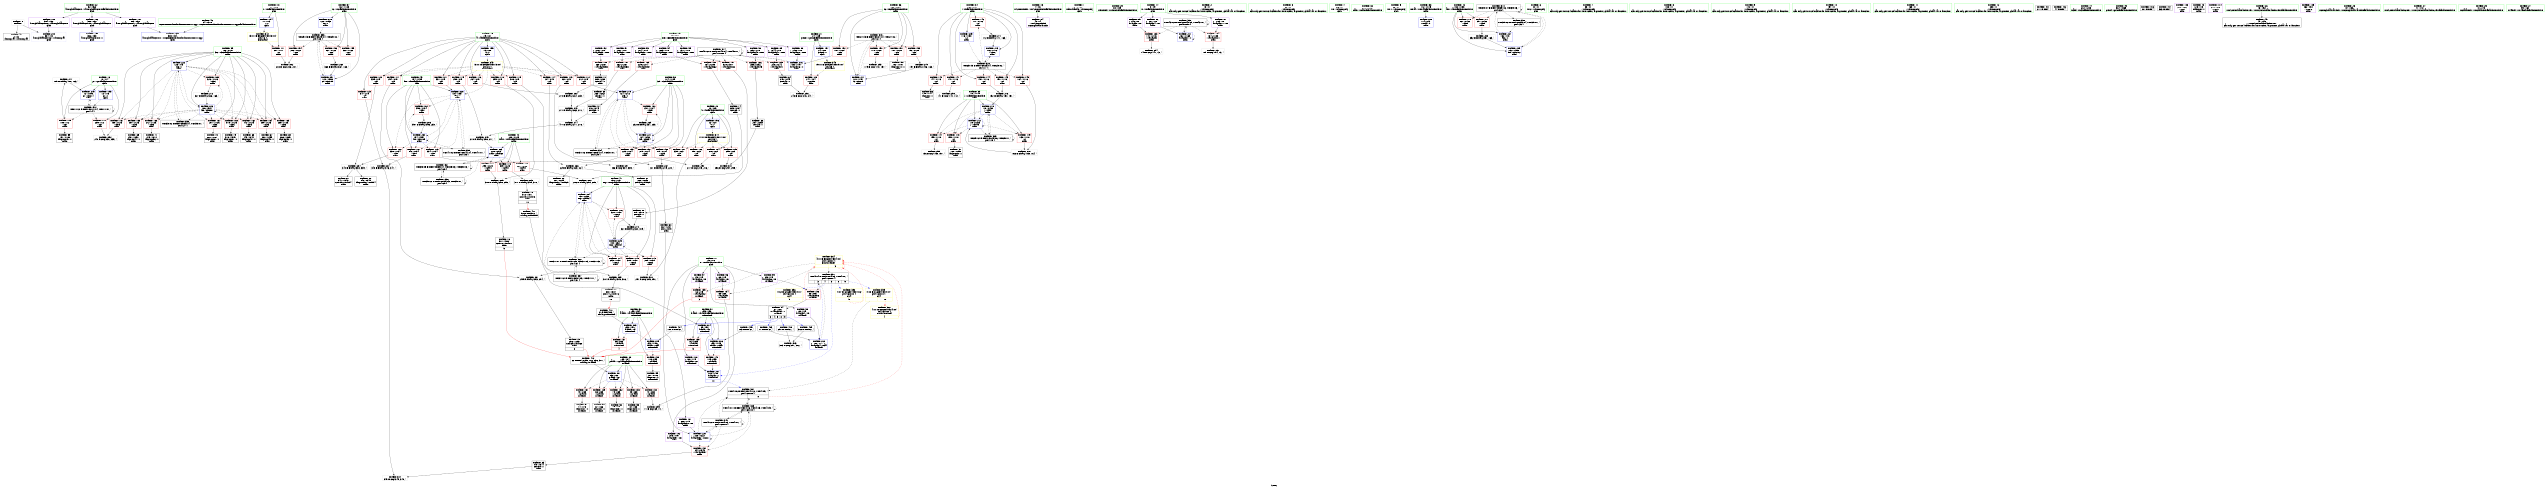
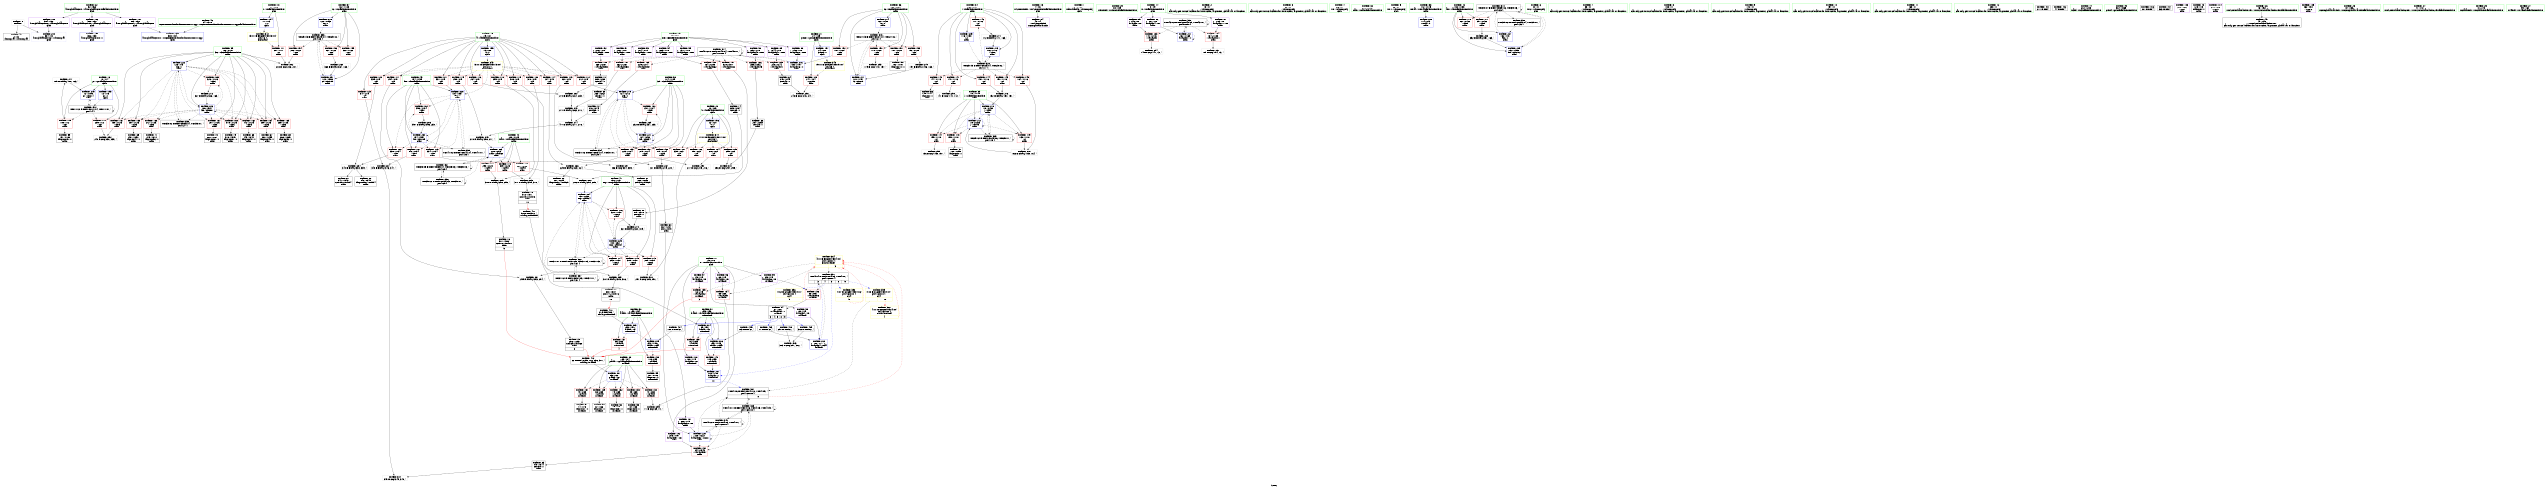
node "NodeID: 214": added
edge "NodeID: 39" -> "NodeID: 166": now "NodeID: 39" -> "NodeID: 302"
node "NodeID: 120": added
node "NodeID: 43": text "addr" -> "main"
